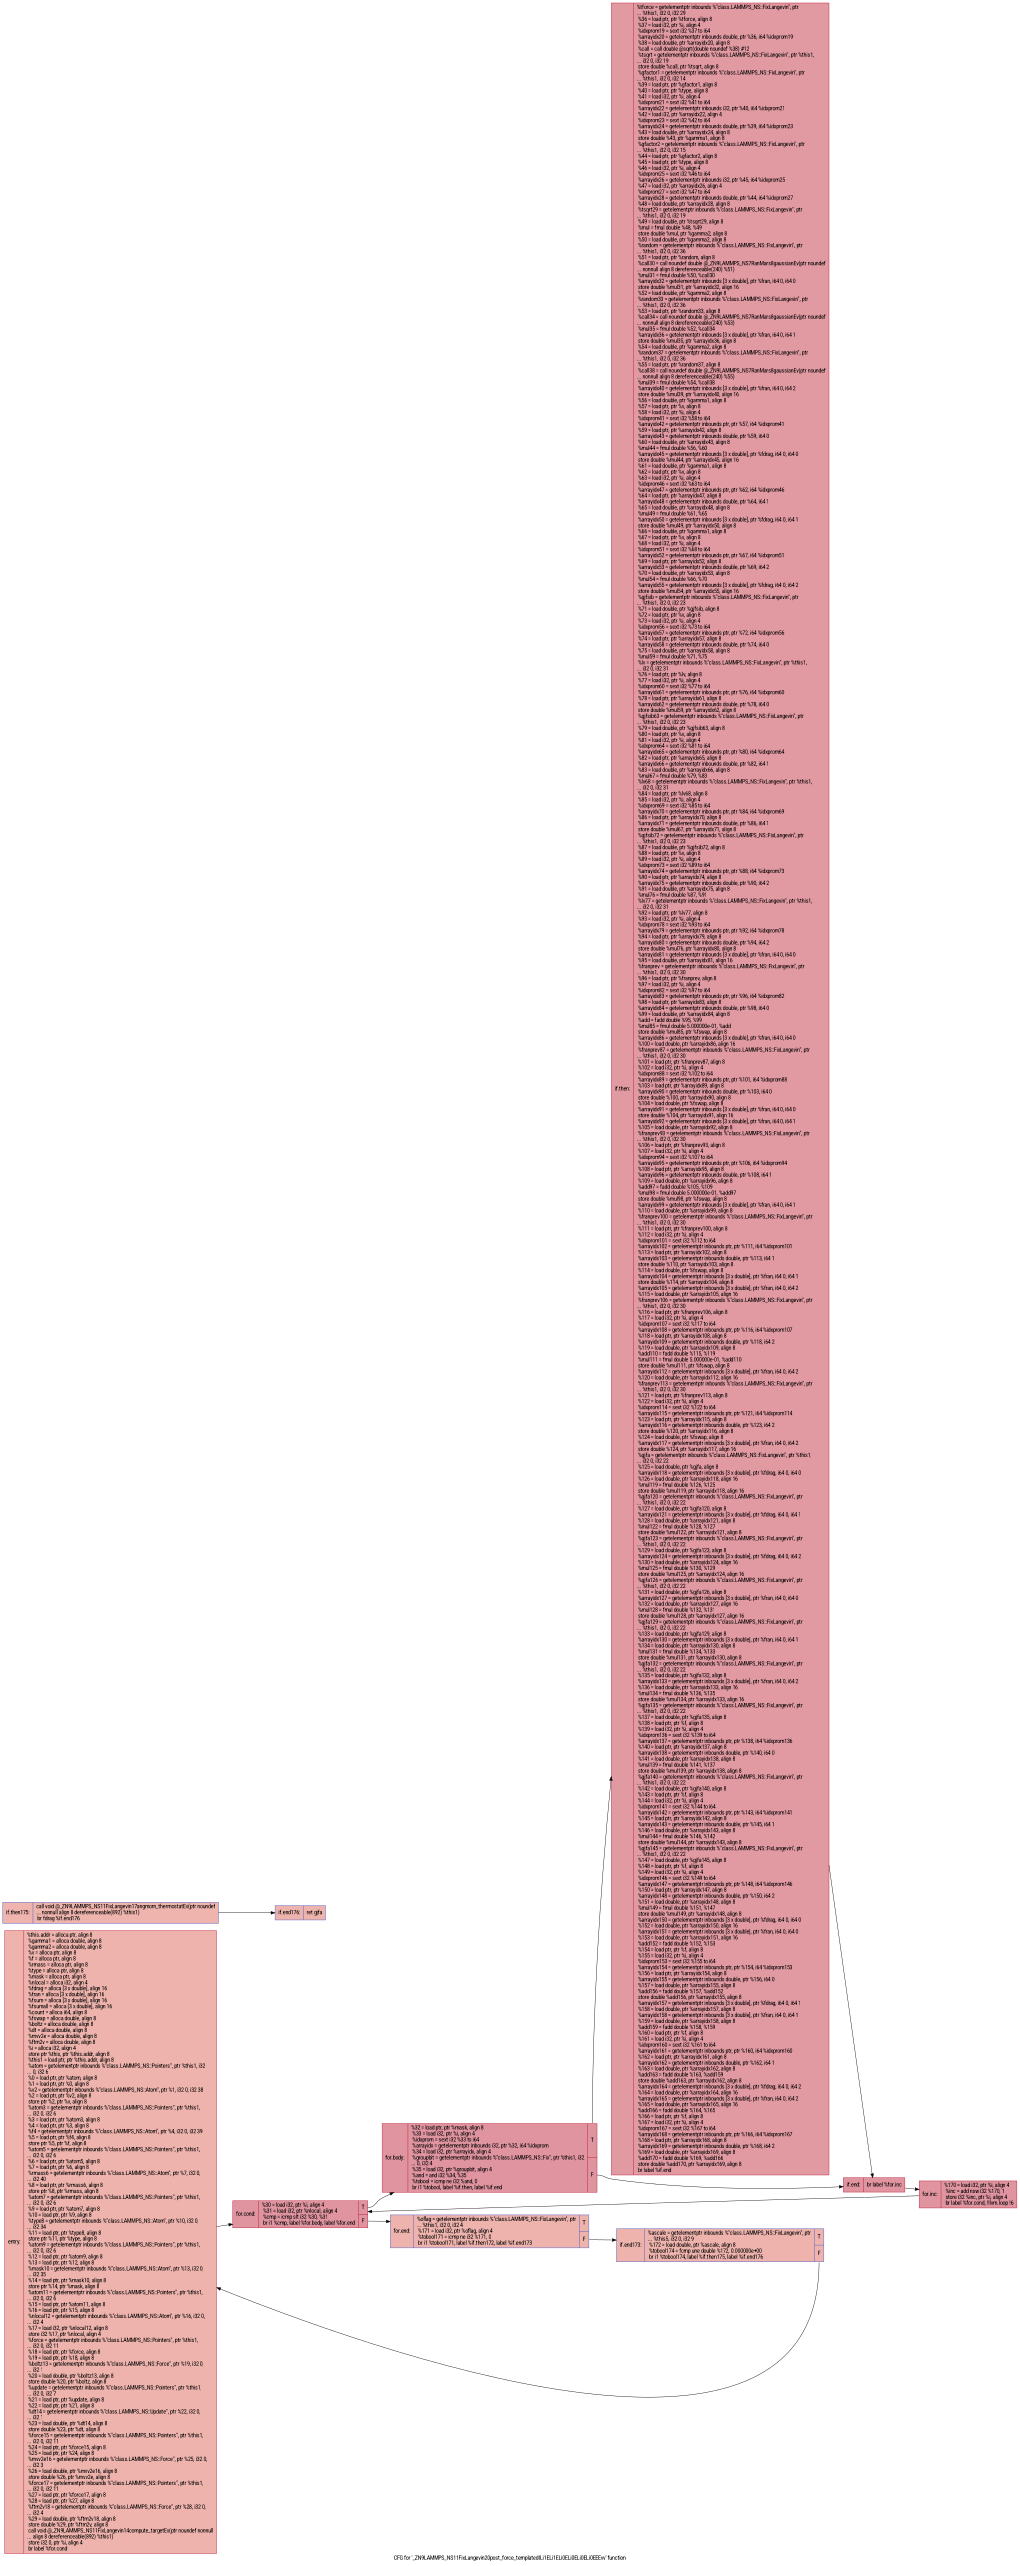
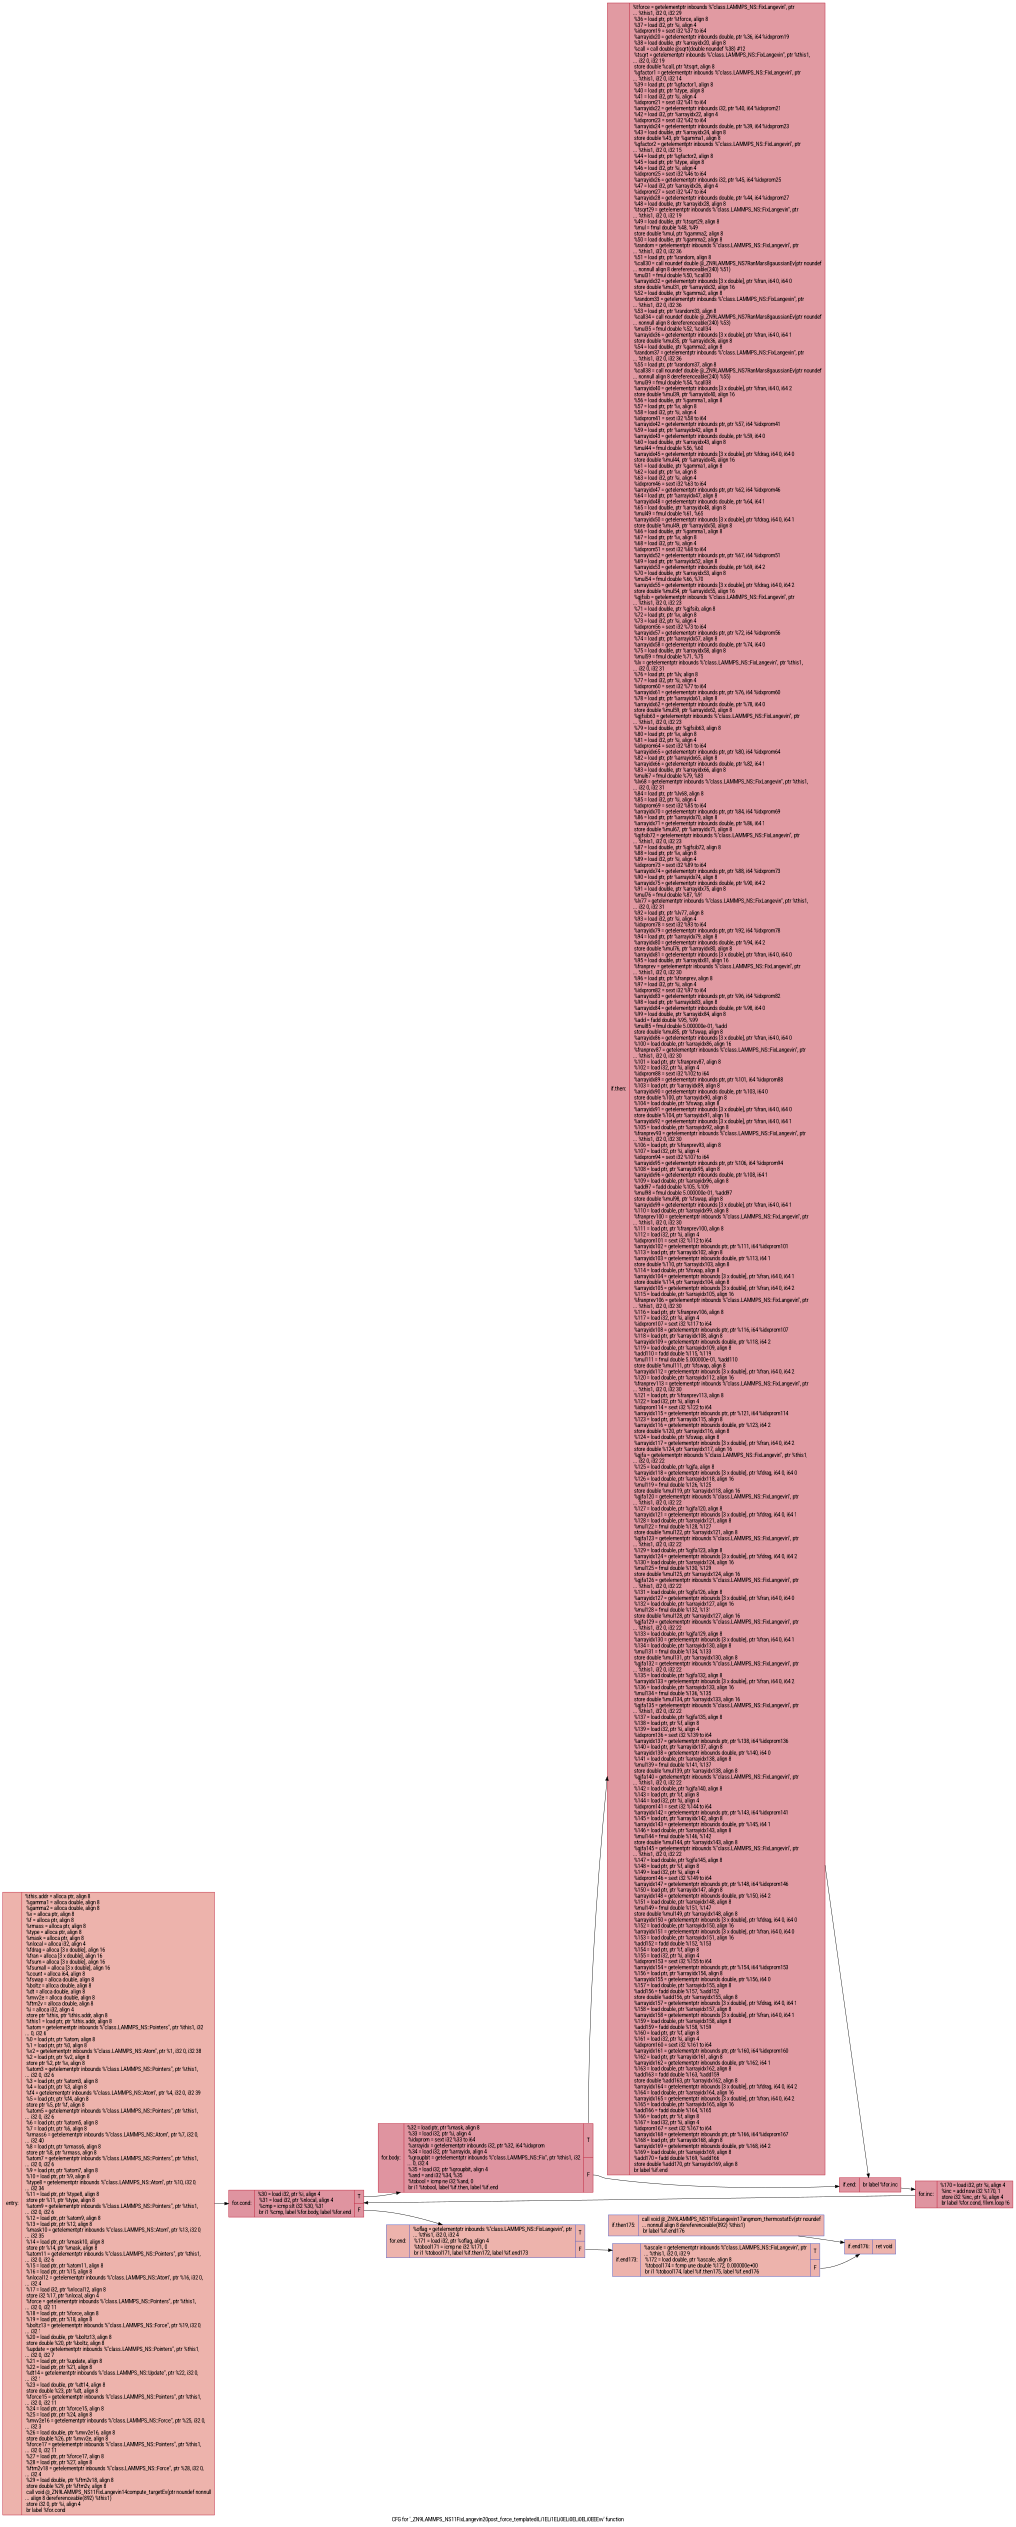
node "if.end176:": text "ret gjfa" -> "ret void"
node "if.then175:": text "br fdrag %if.end176" -> "br label %if.end176"
node "if.end173:": text "... %this5, i32 0, i32 9" -> "... %this1, i32 0, i32 9"
edge "if.end173:" -> "entry:": now "if.end173:" -> "if.end176:"
